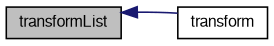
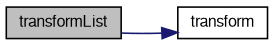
edge "transform" -> "transformList": reversed
